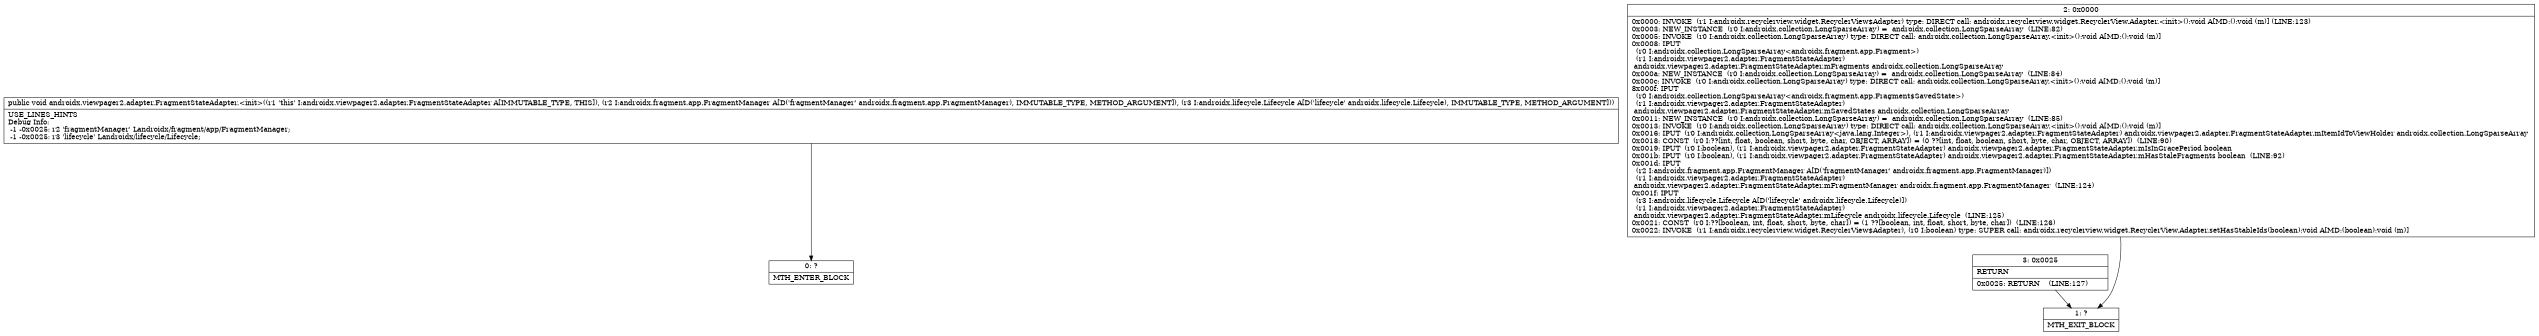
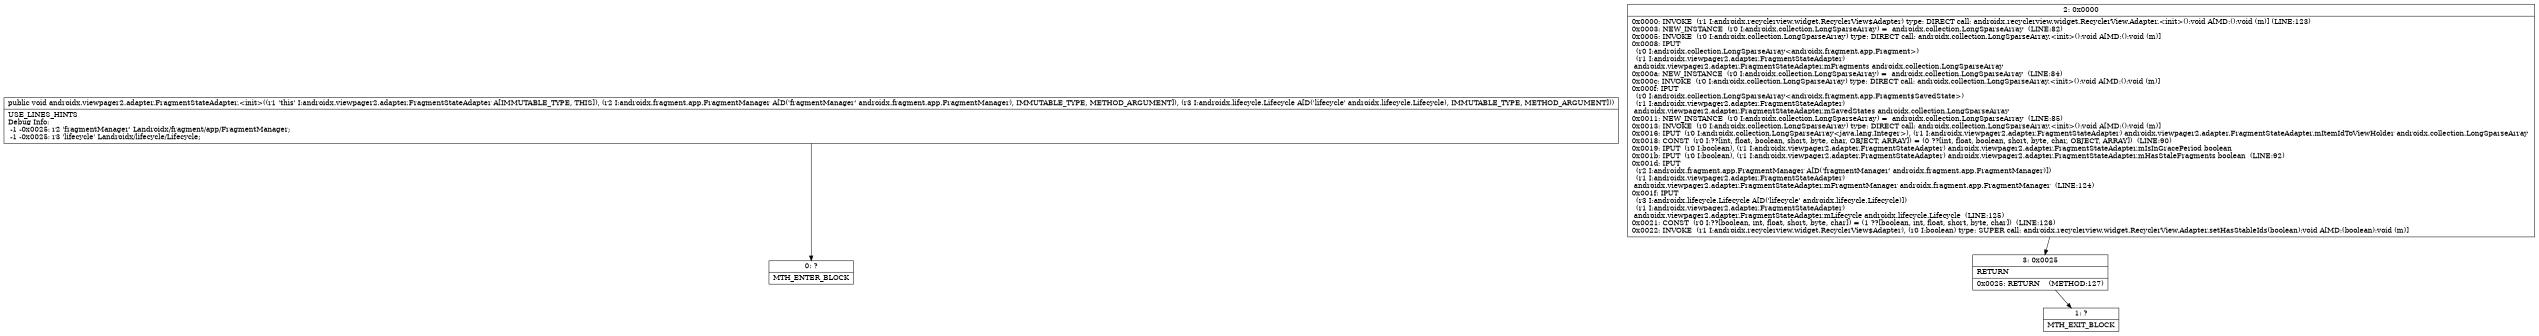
node "2: 0x0000": text "8x000f: IPUT" -> "0x000f: IPUT"
edge "2: 0x0000" -> "1: ?": now "2: 0x0000" -> "3: 0x0025"
node "3: 0x0025": text "0x0025: RETURN    (LINE:127)" -> "0x0025: RETURN    (METHOD:127)"
